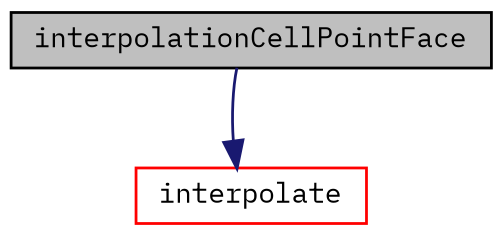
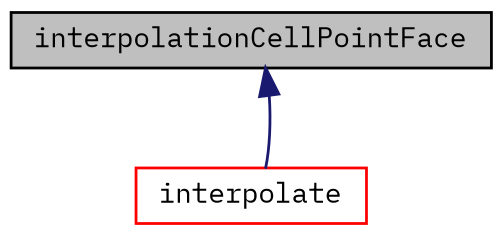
edge "interpolationCellPointFace" -> "interpolate": reversed
